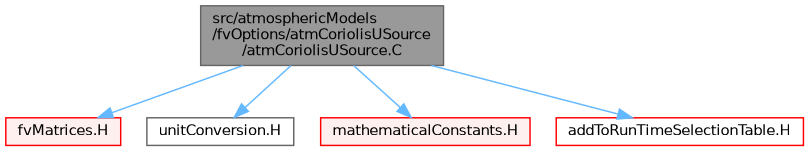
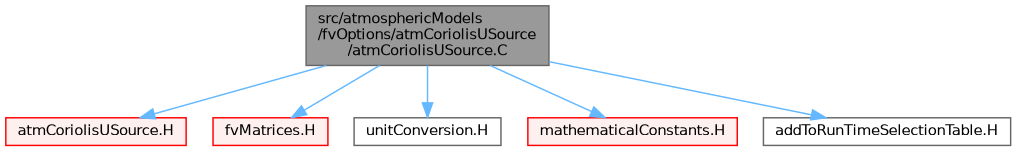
node "atmCoriolisUSource.H": added
node "addToRunTimeSelectionTable.H": color red -> grey40
